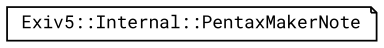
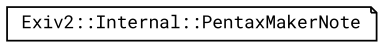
node "Exiv5::Internal::PentaxMakerNote": label "Exiv5::Internal::PentaxMakerNote" -> "Exiv2::Internal::PentaxMakerNote"
